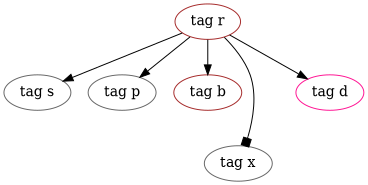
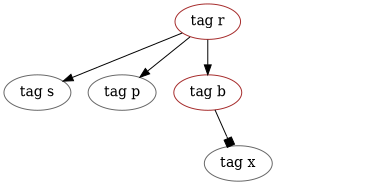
edge "tag r" -> "tag x": now "tag b" -> "tag x"
node "tag d": removed
